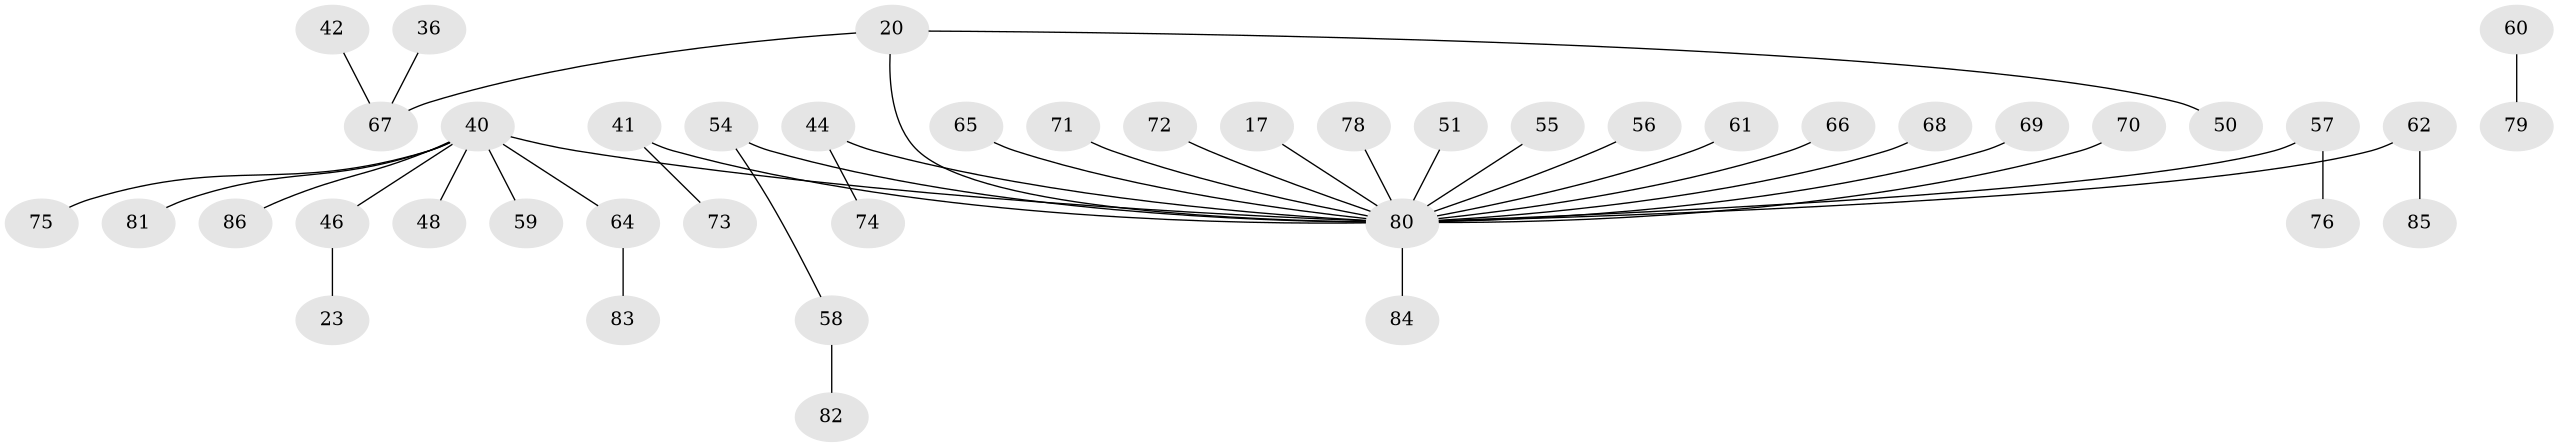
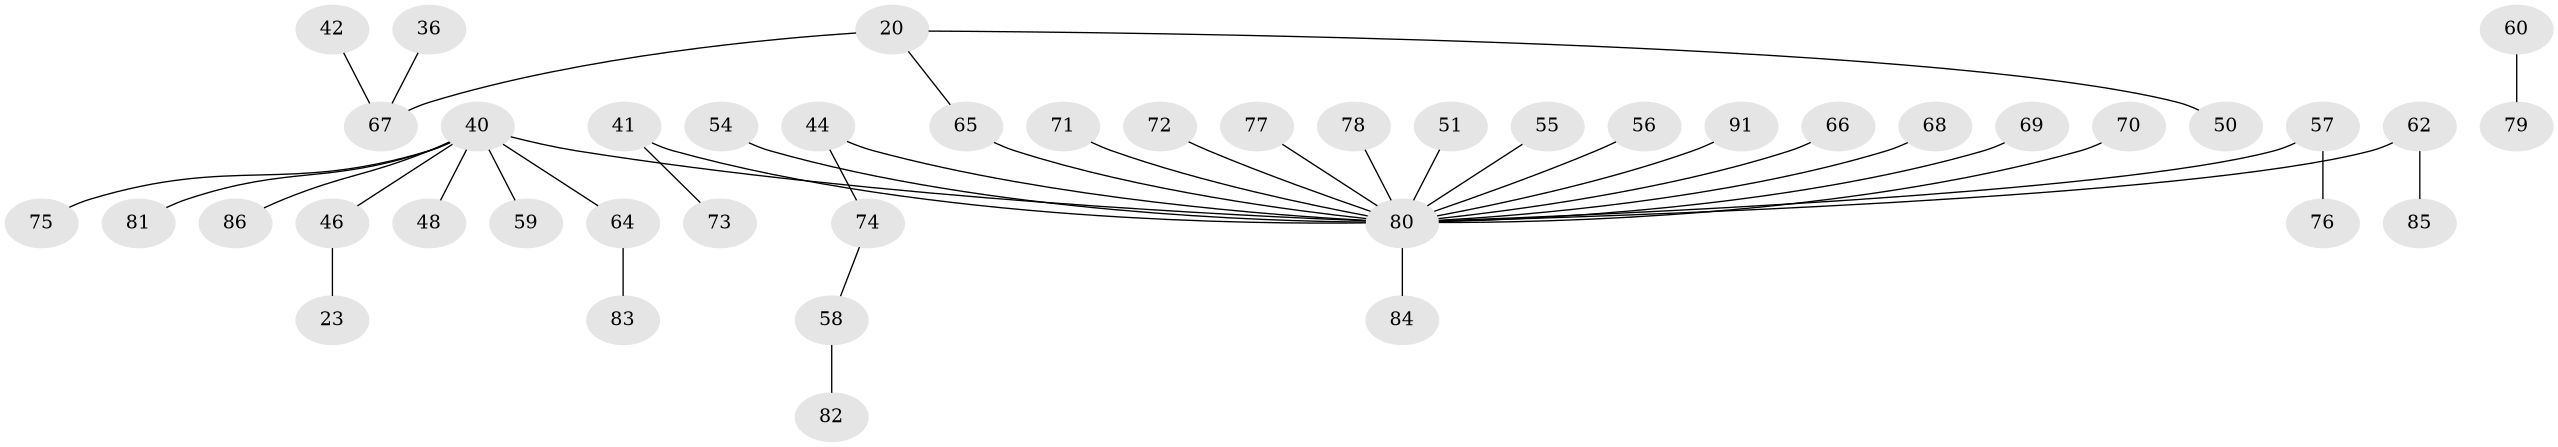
node "17": label "17" -> "77"
node "61": label "61" -> "91"
edge "20" -- "80": now "20" -- "65"
edge "54" -- "58": now "74" -- "58"
